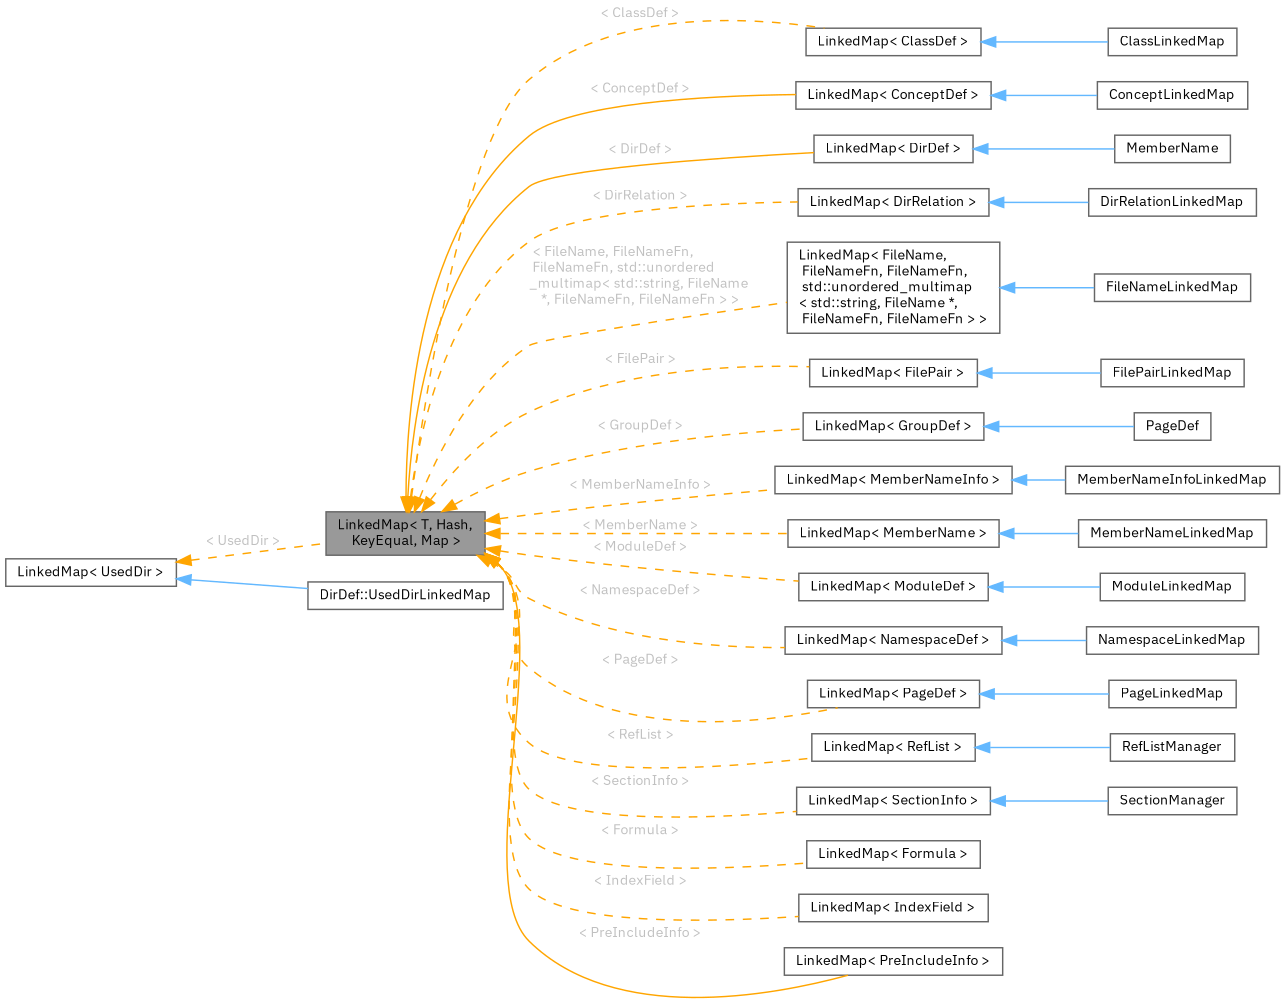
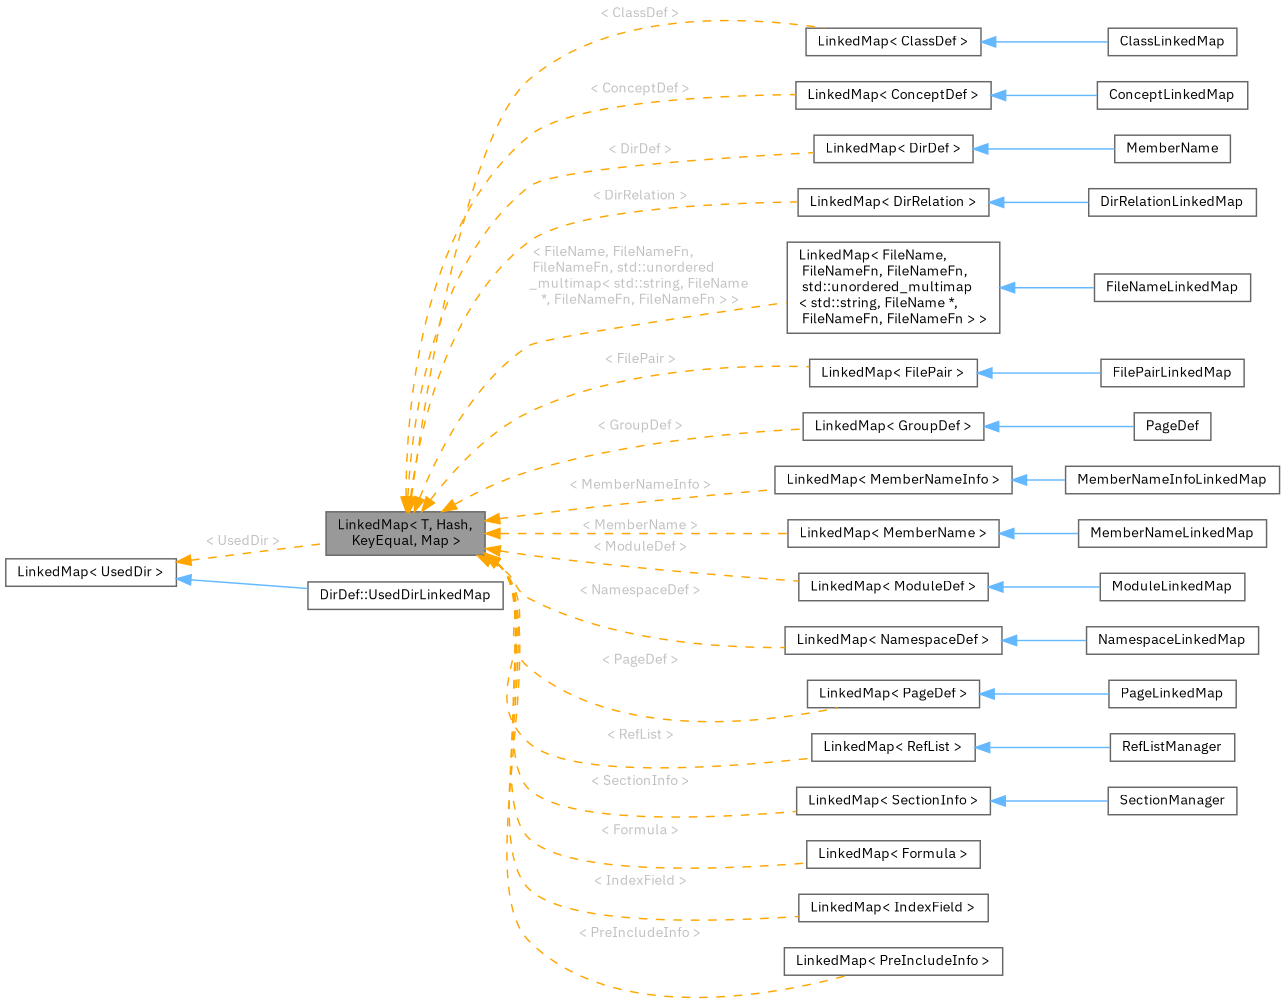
edge "LinkedMap< ConceptDef >" -> "LinkedMap< T, Hash, KeyEqual, Map >": style solid -> dashed
edge "LinkedMap< DirDef >" -> "LinkedMap< T, Hash, KeyEqual, Map >": style solid -> dashed
edge "LinkedMap< PreIncludeInfo >" -> "LinkedMap< T, Hash, KeyEqual, Map >": style solid -> dashed
